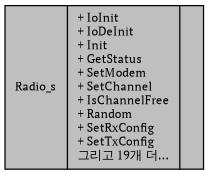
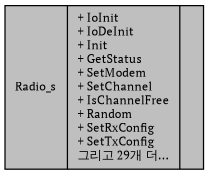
node "Radio_s": text "그리고 19개 더..." -> "그리고 29개 더..."
